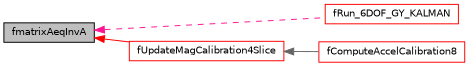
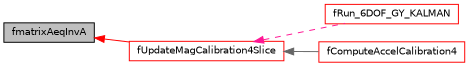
edge "fRun_6DOF_GY_KALMAN" -> "fmatrixAeqInvA": now "fRun_6DOF_GY_KALMAN" -> "fUpdateMagCalibration4Slice"
node "fComputeAccelCalibration8": label "fComputeAccelCalibration8" -> "fComputeAccelCalibration4"
